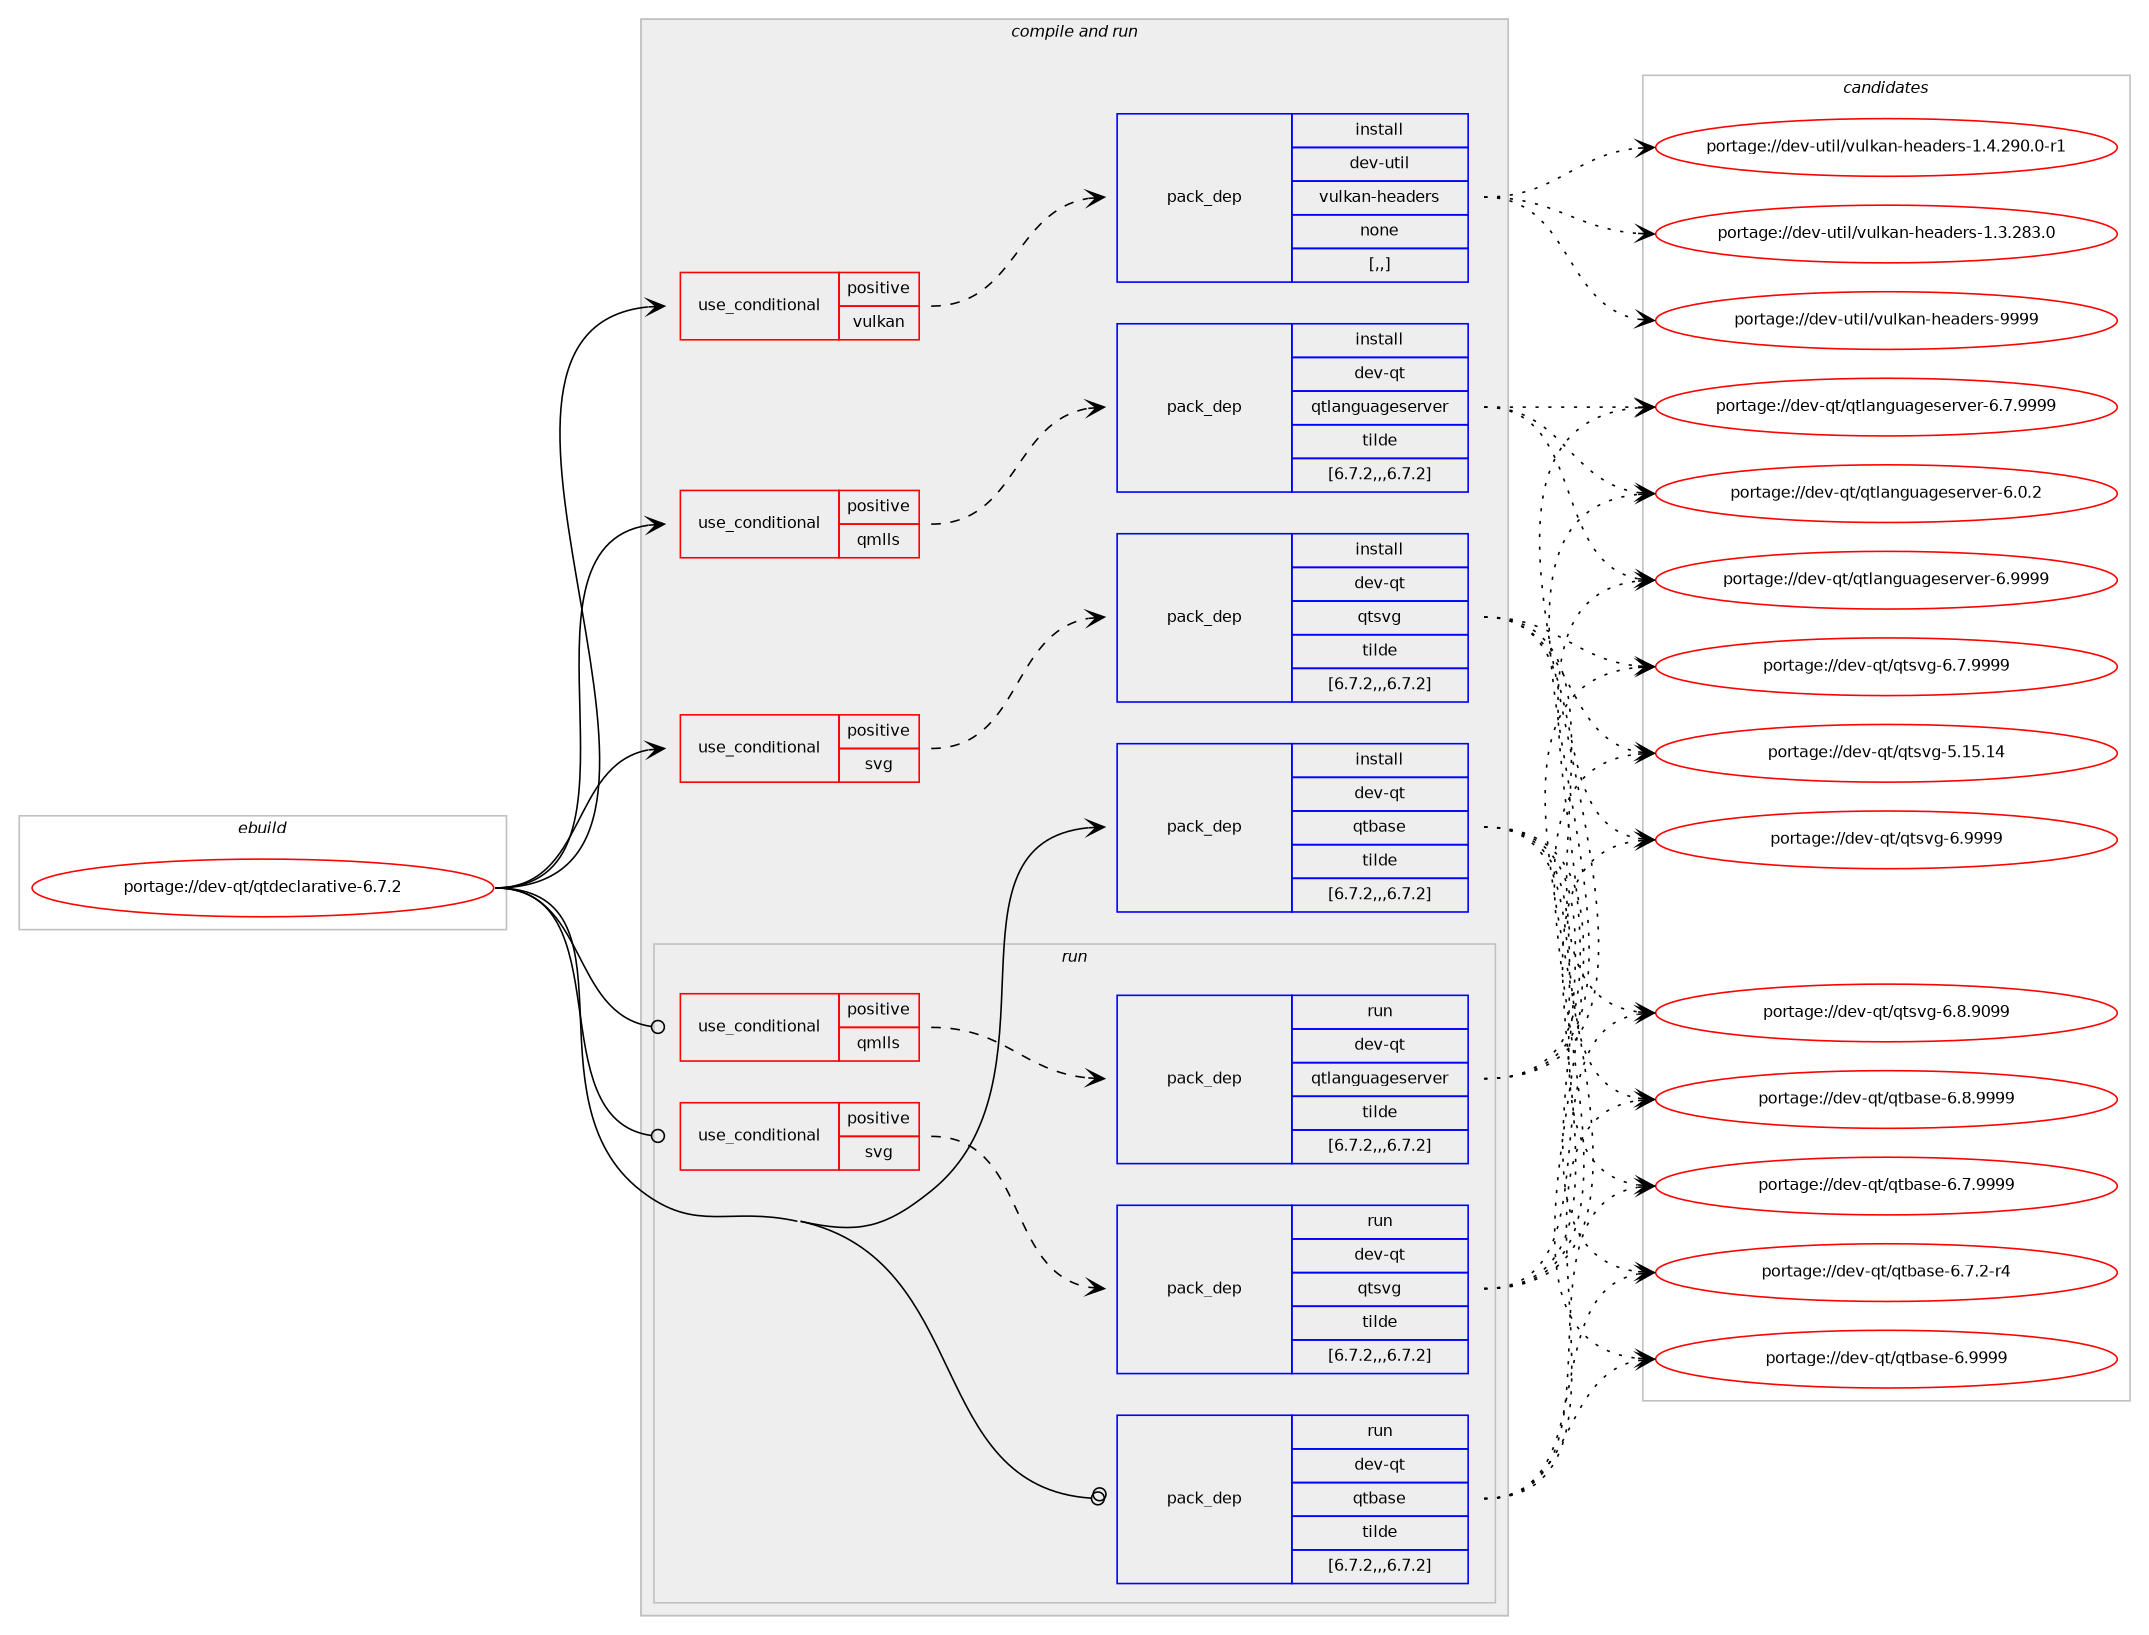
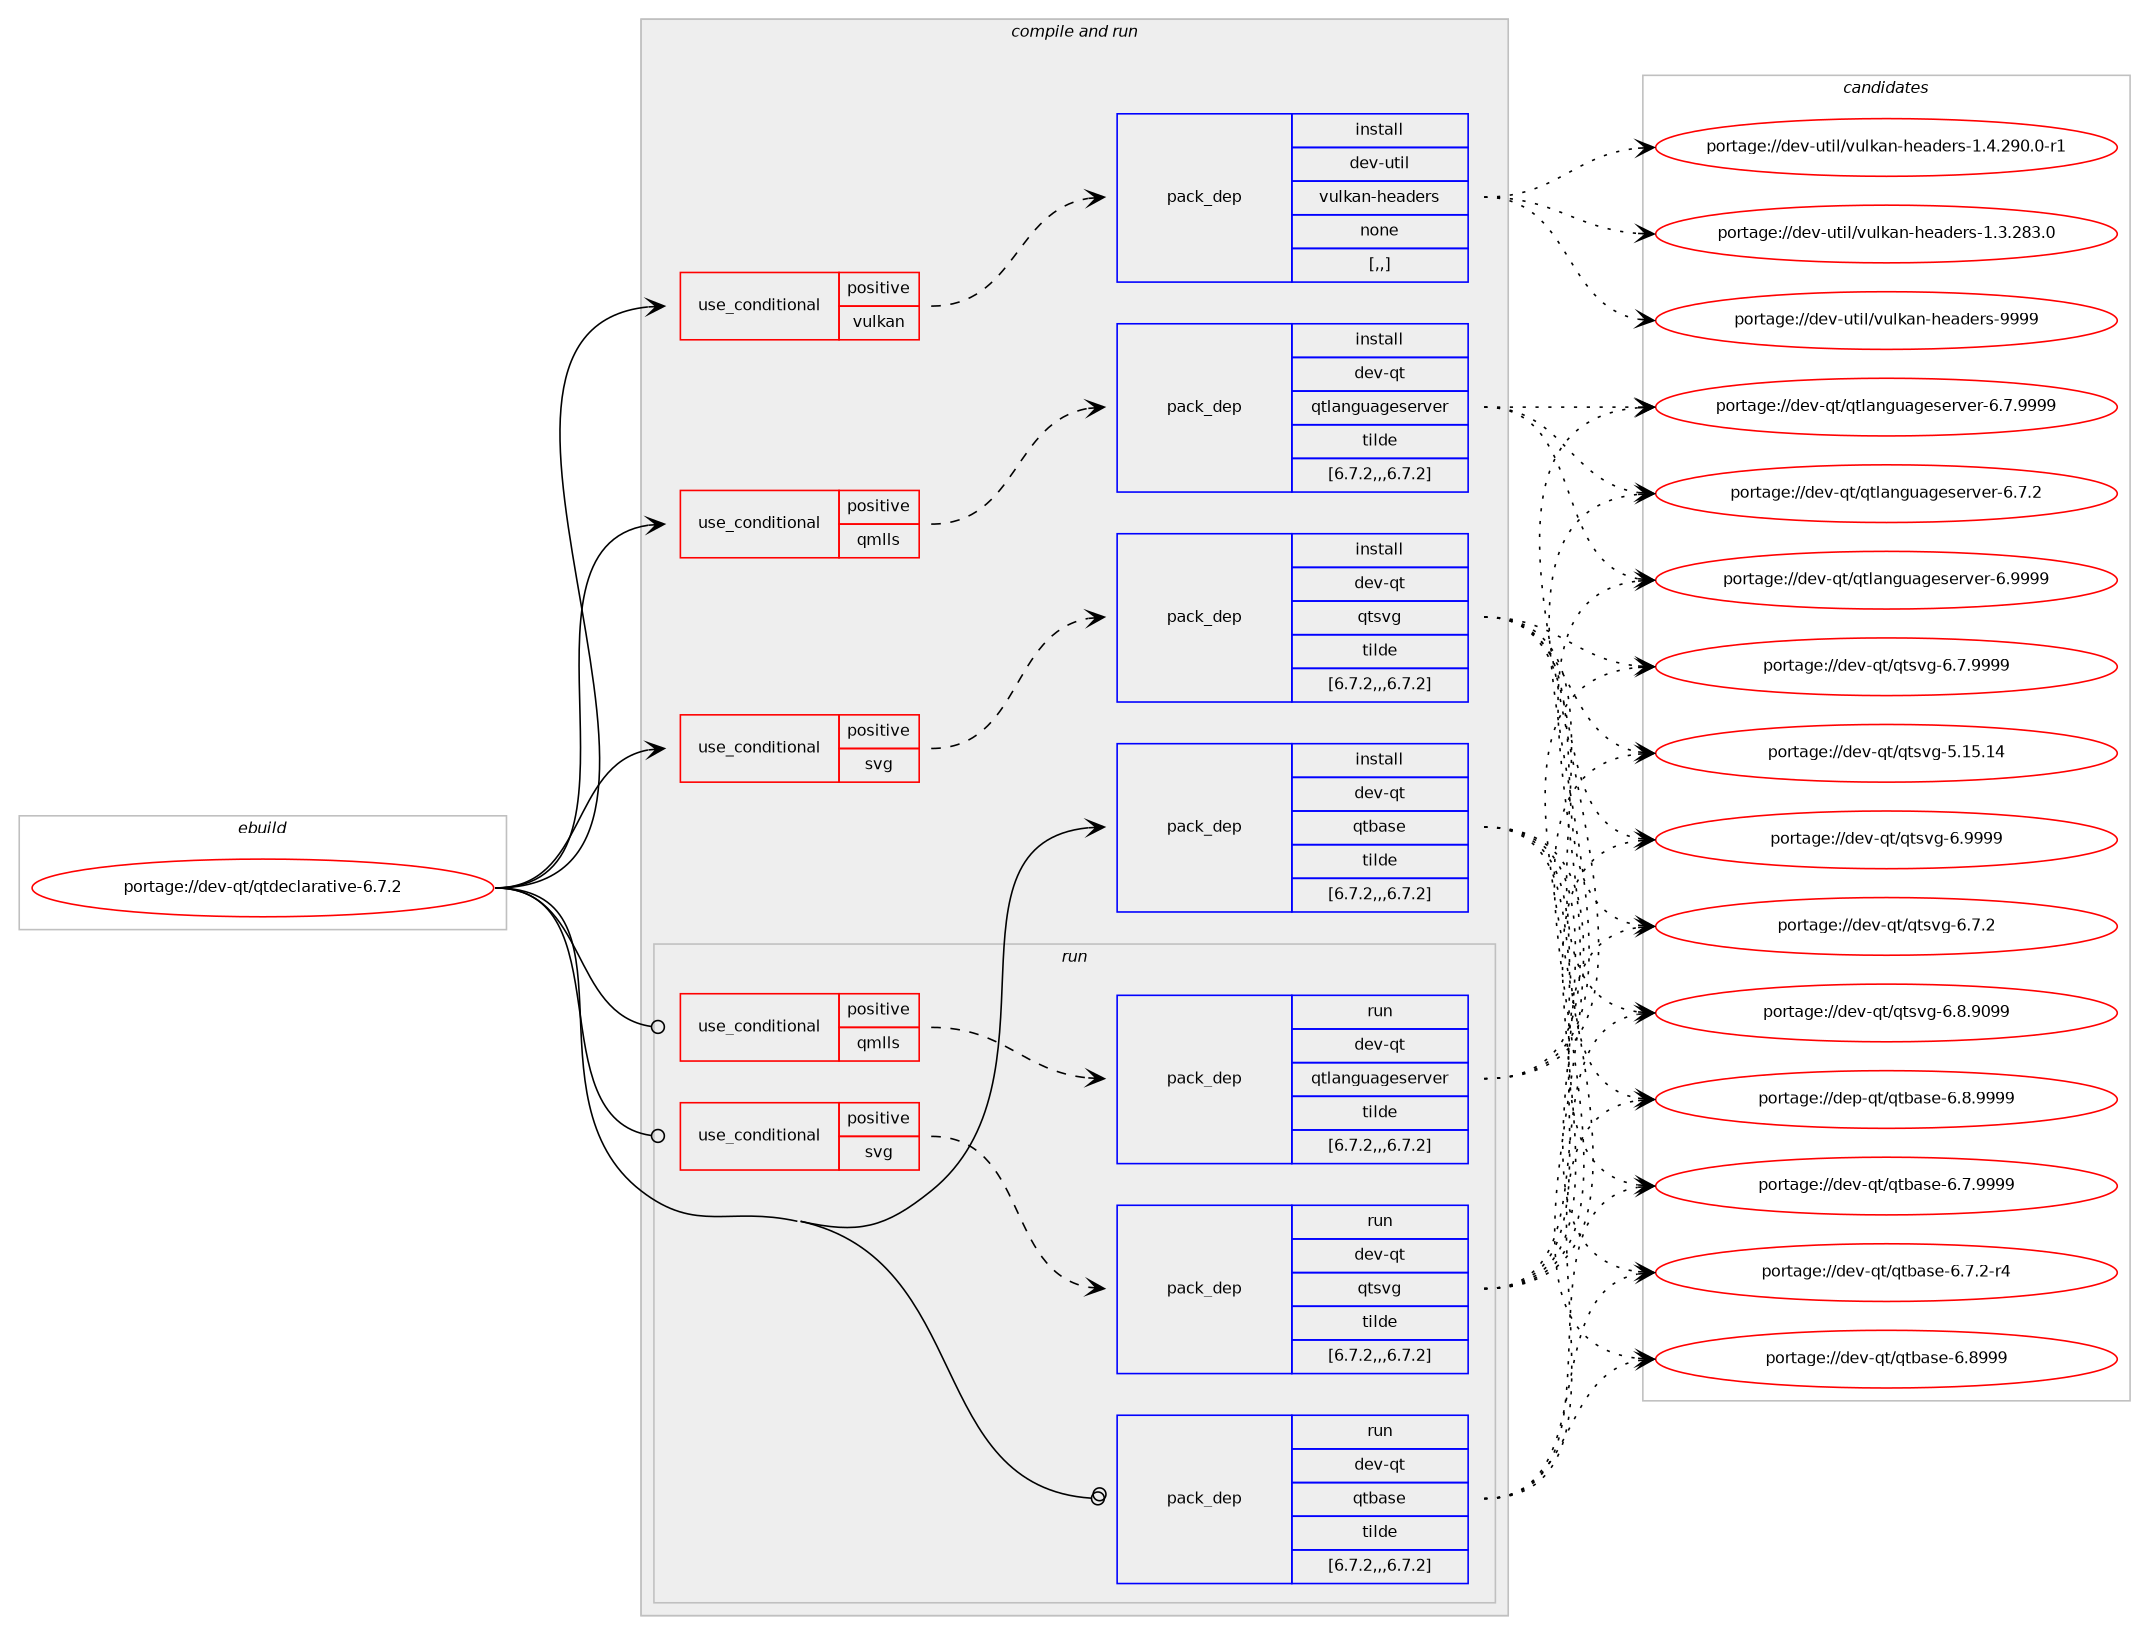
node "portage://dev-qt/qtlanguageserver-6.0.2": label "portage://dev-qt/qtlanguageserver-6.0.2" -> "portage://dev-qt/qtlanguageserver-6.7.2"
node "portage://dev-qt/qtsvg-6.7.2": added
node "portage://dev-qt/qtbase-6.8.9999": label "portage://dev-qt/qtbase-6.8.9999" -> "portage://dep-qt/qtbase-6.8.9999"
node "portage://dev-qt/qtbase-6.9999": label "portage://dev-qt/qtbase-6.9999" -> "portage://dev-qt/qtbase-6.8999"
